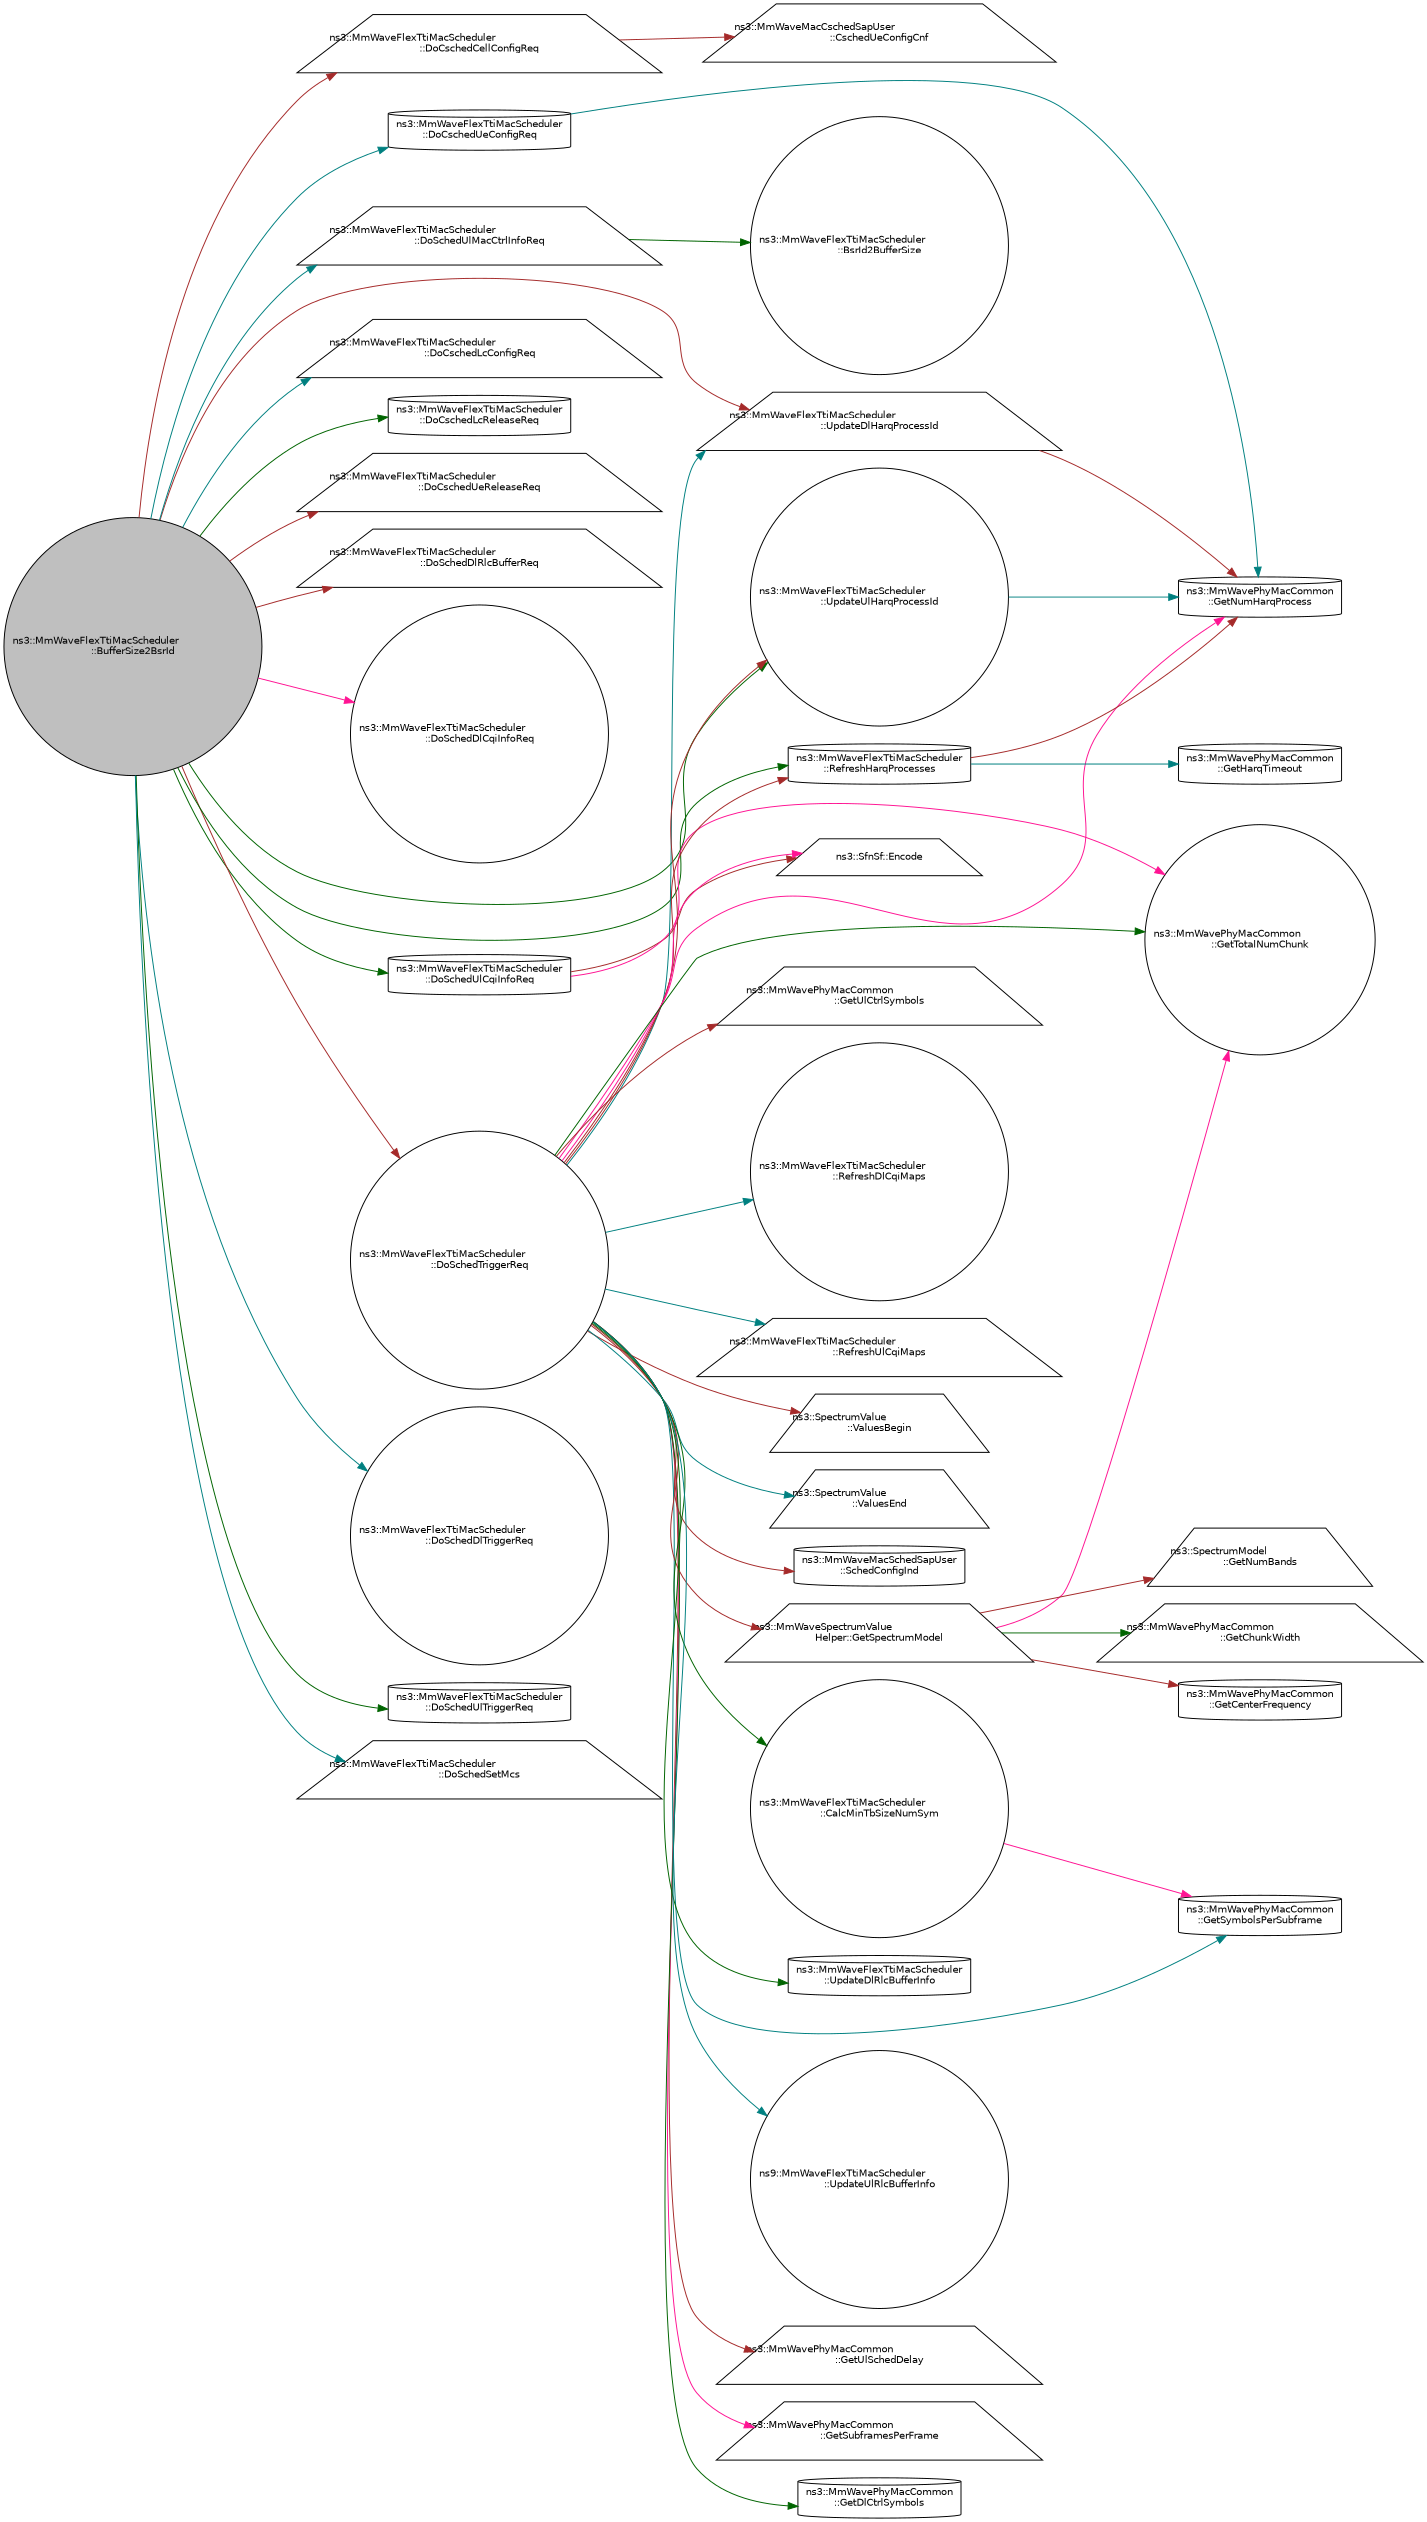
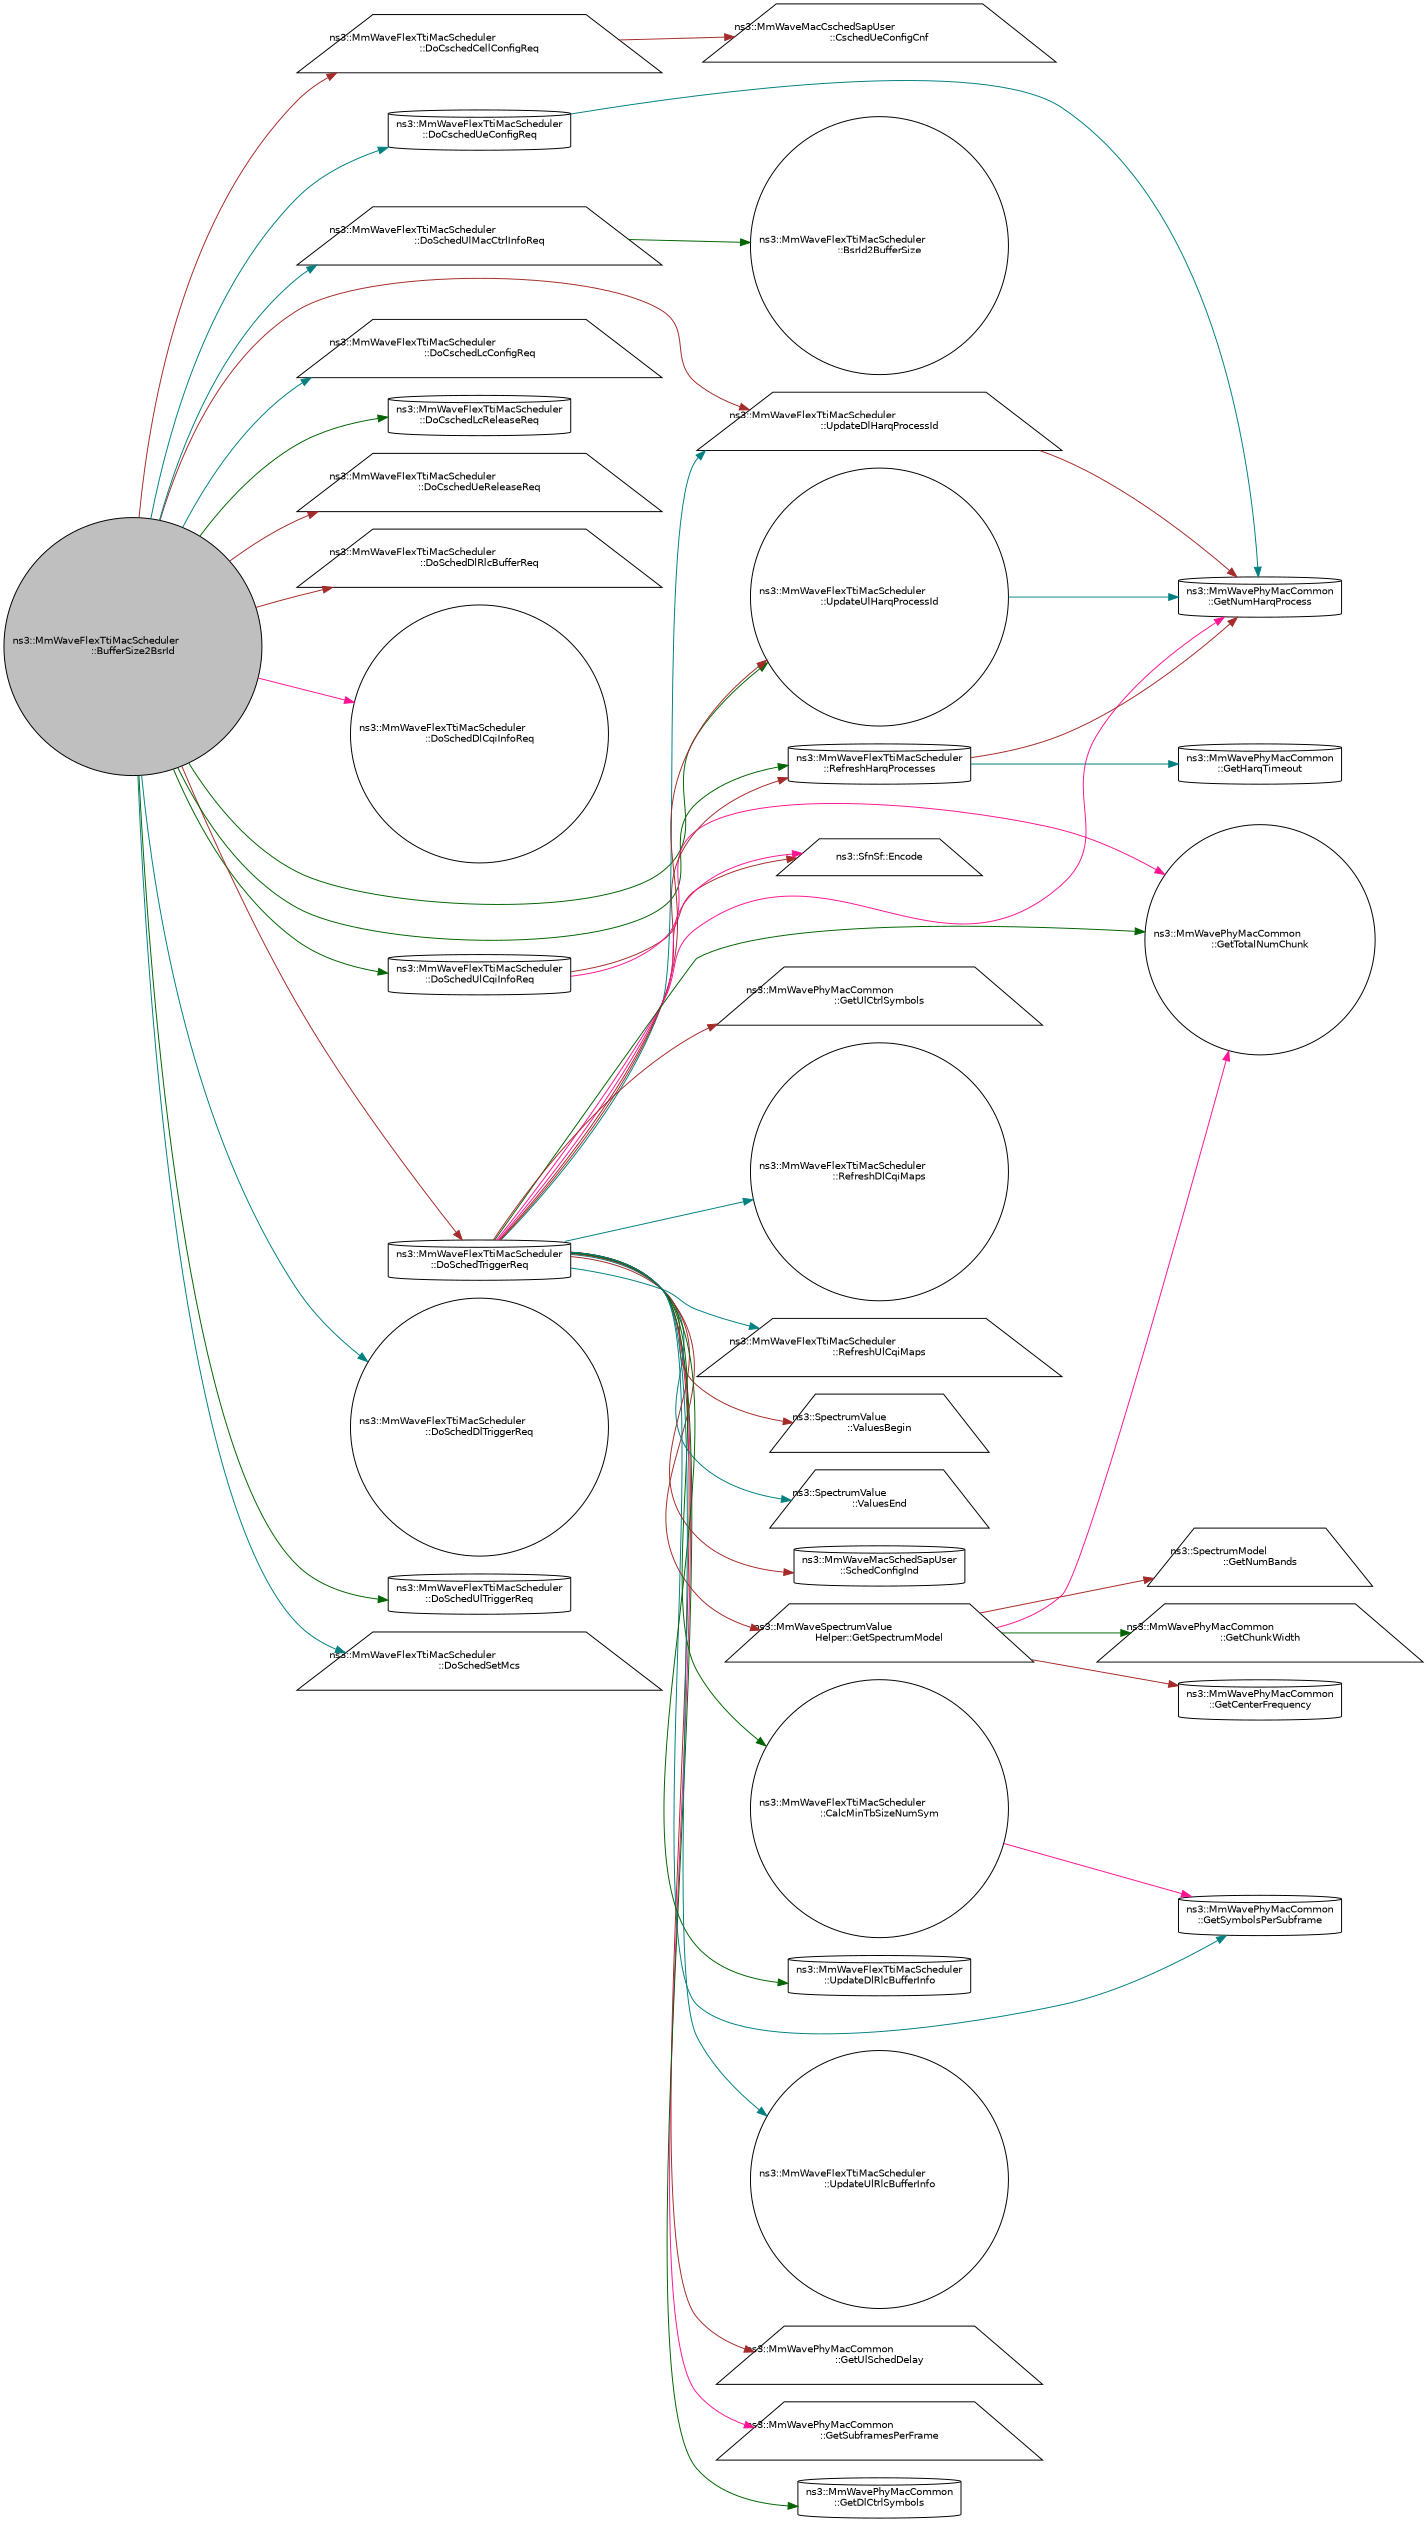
node "ns3::MmWaveFlexTtiMacScheduler ::DoSchedTriggerReq": shape circle -> cylinder
node "ns9::MmWaveFlexTtiMacScheduler ::UpdateUlRlcBufferInfo": label "ns9::MmWaveFlexTtiMacScheduler ::UpdateUlRlcBufferInfo" -> "ns3::MmWaveFlexTtiMacScheduler ::UpdateUlRlcBufferInfo"
